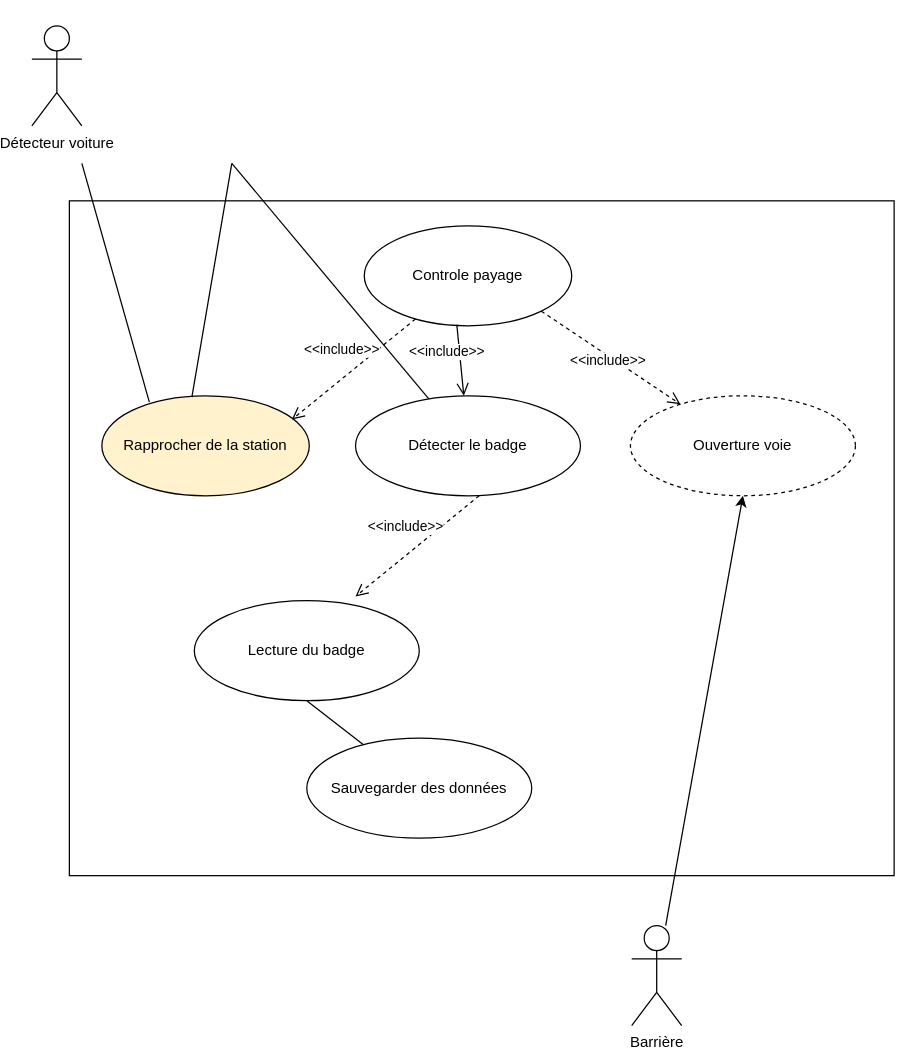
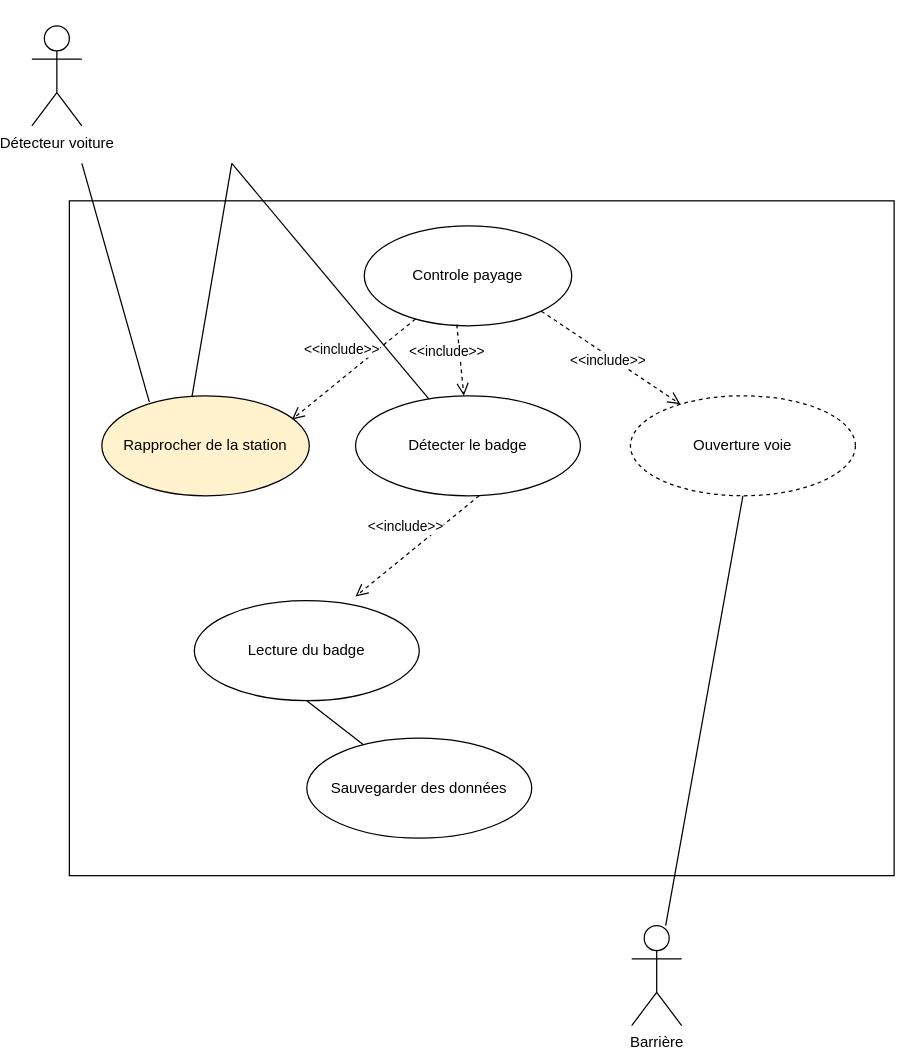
edge "Controle payage" -> "Détecter le badge": style solid -> dashed
edge "Barrière" -> "Ouverture voie": arrowhead classic -> none
